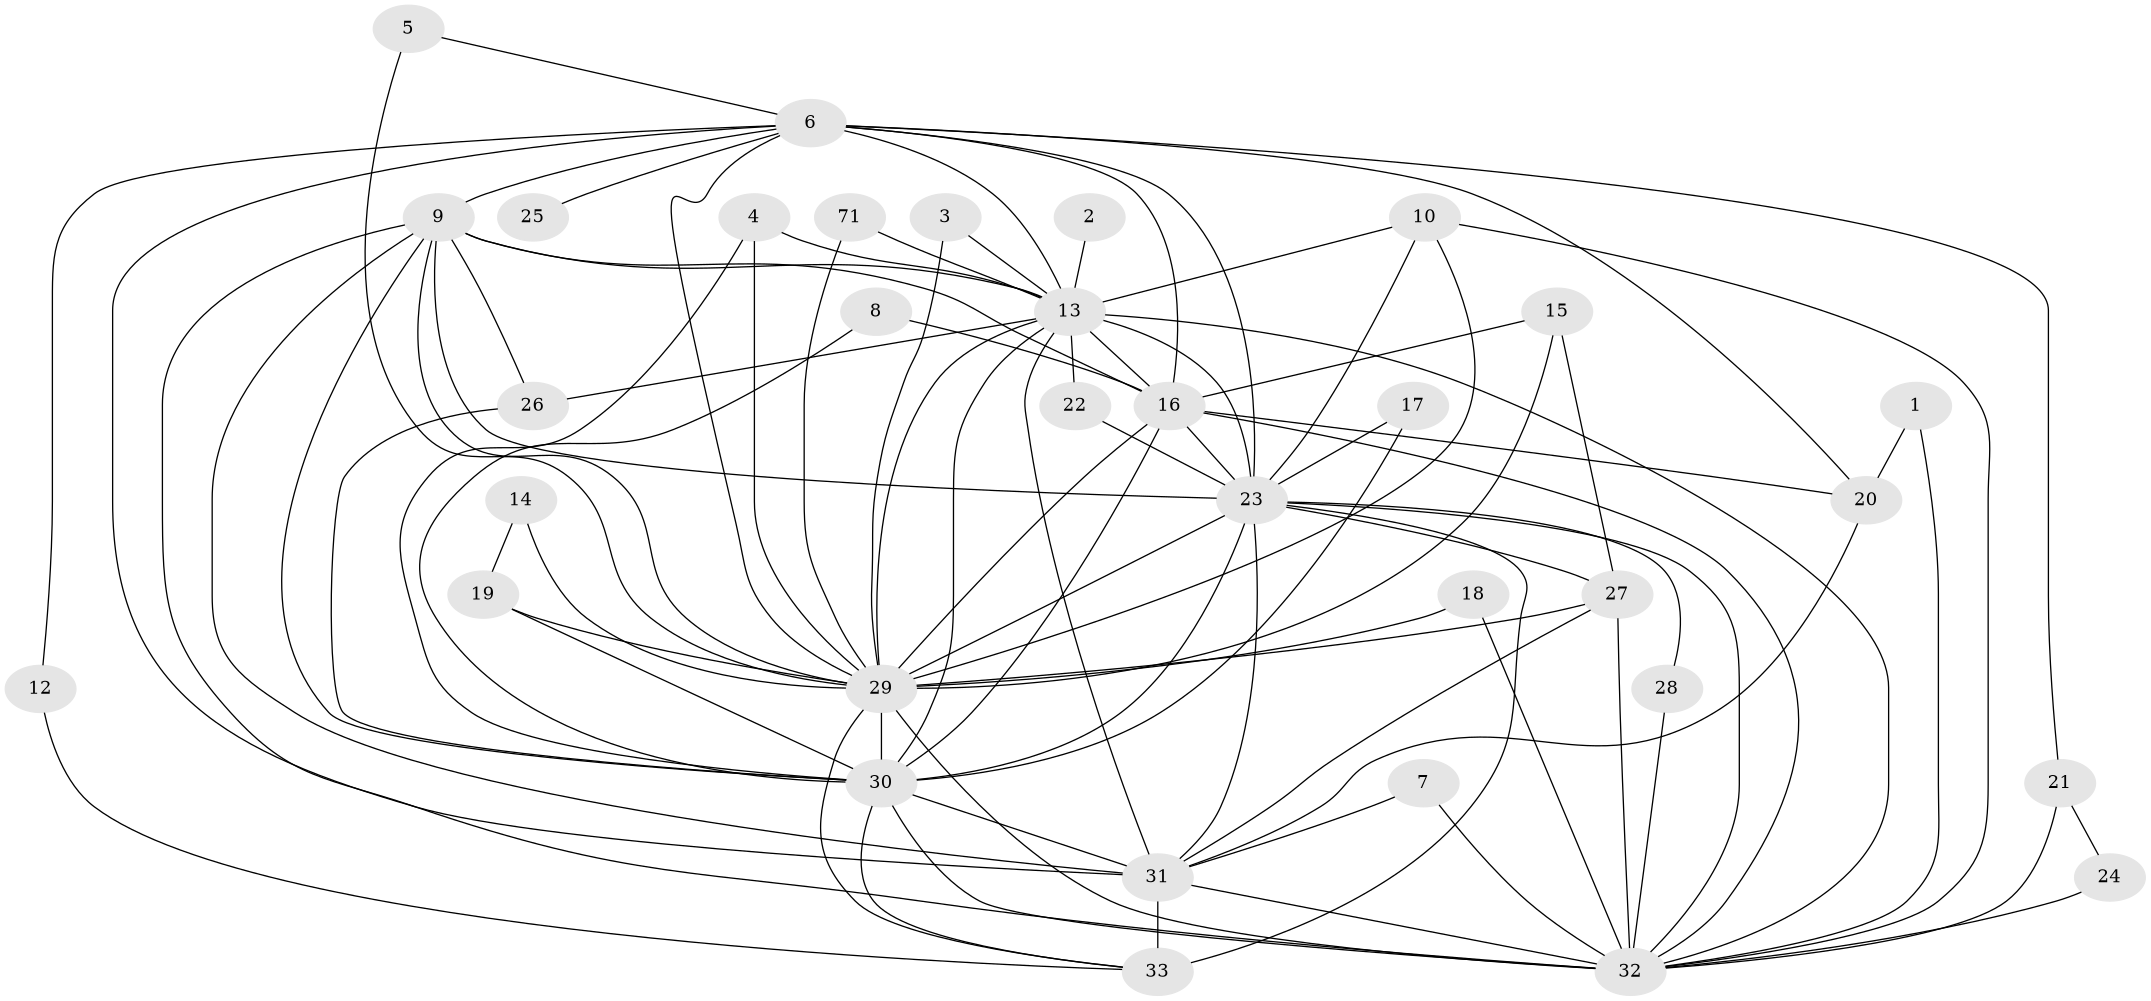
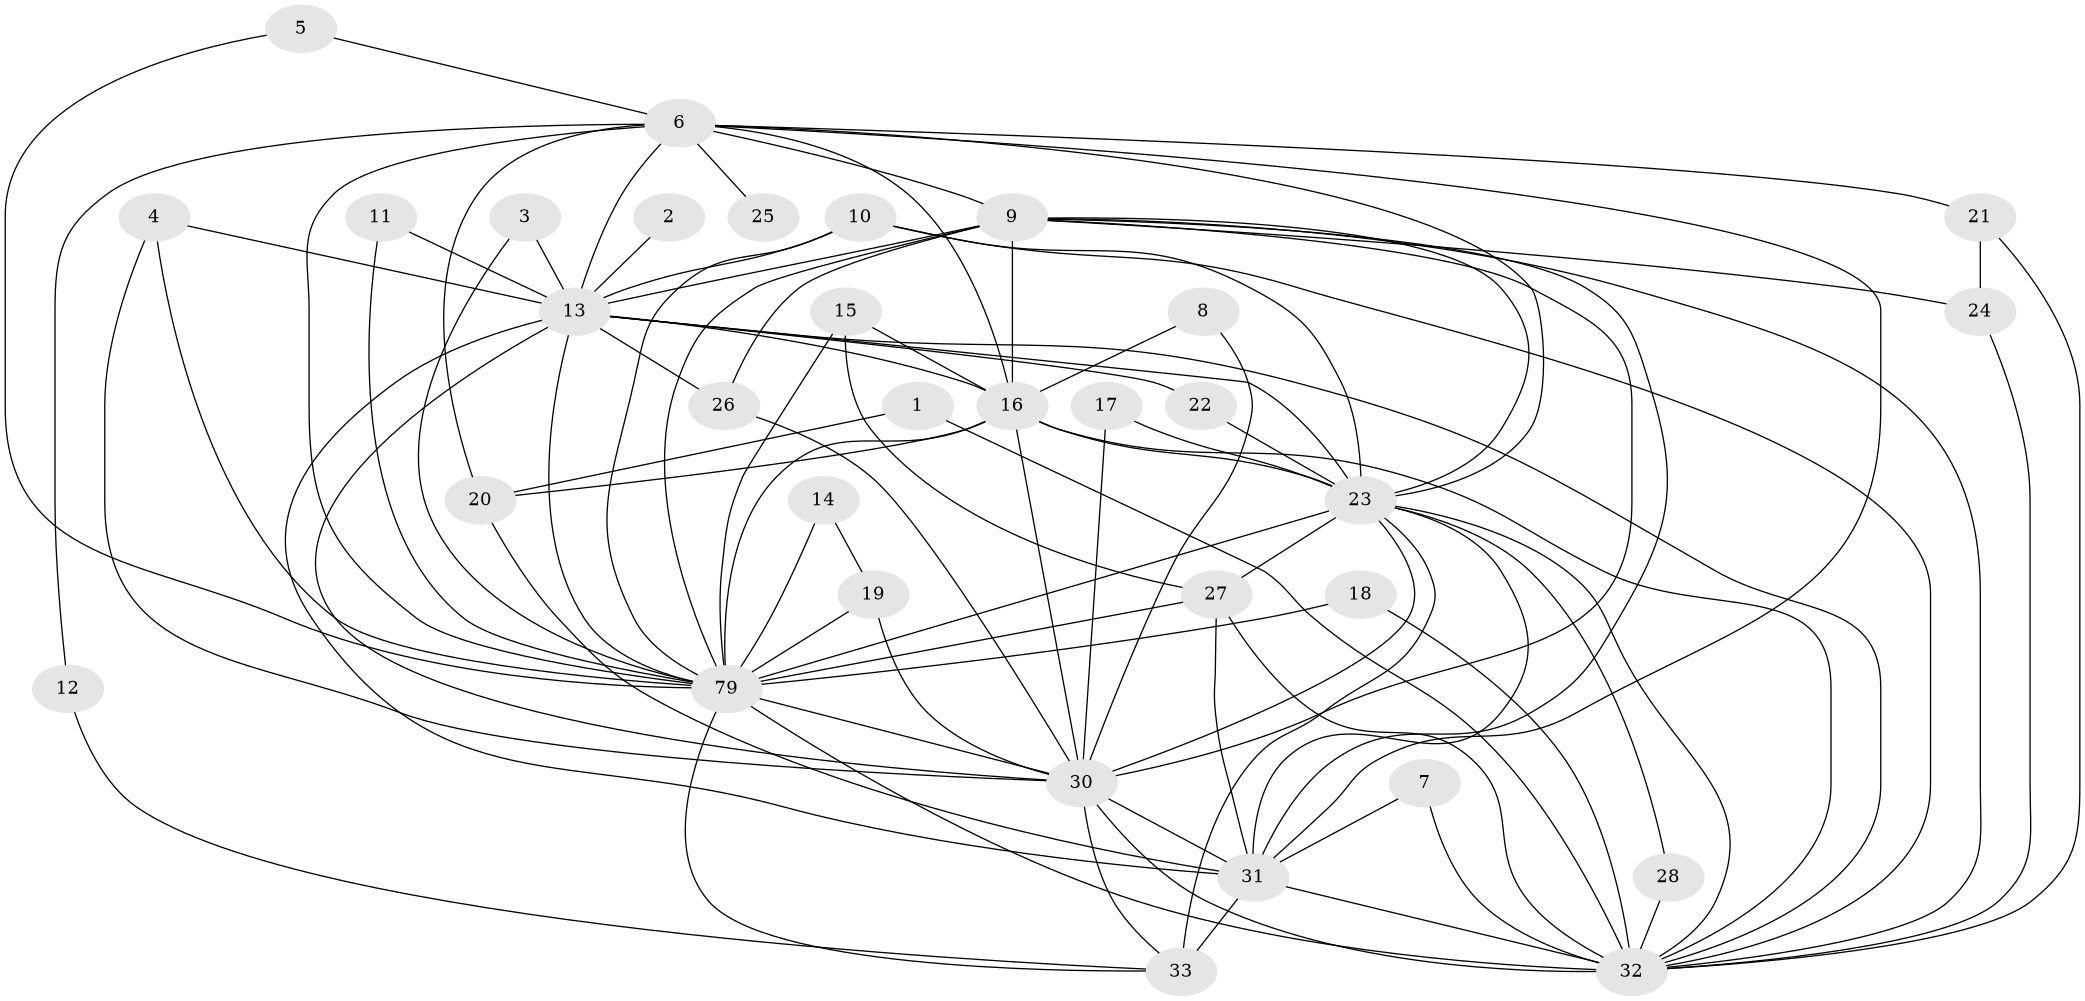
node "71": label "71" -> "11"
edge "9" -- "24": added
node "29": label "29" -> "79"
